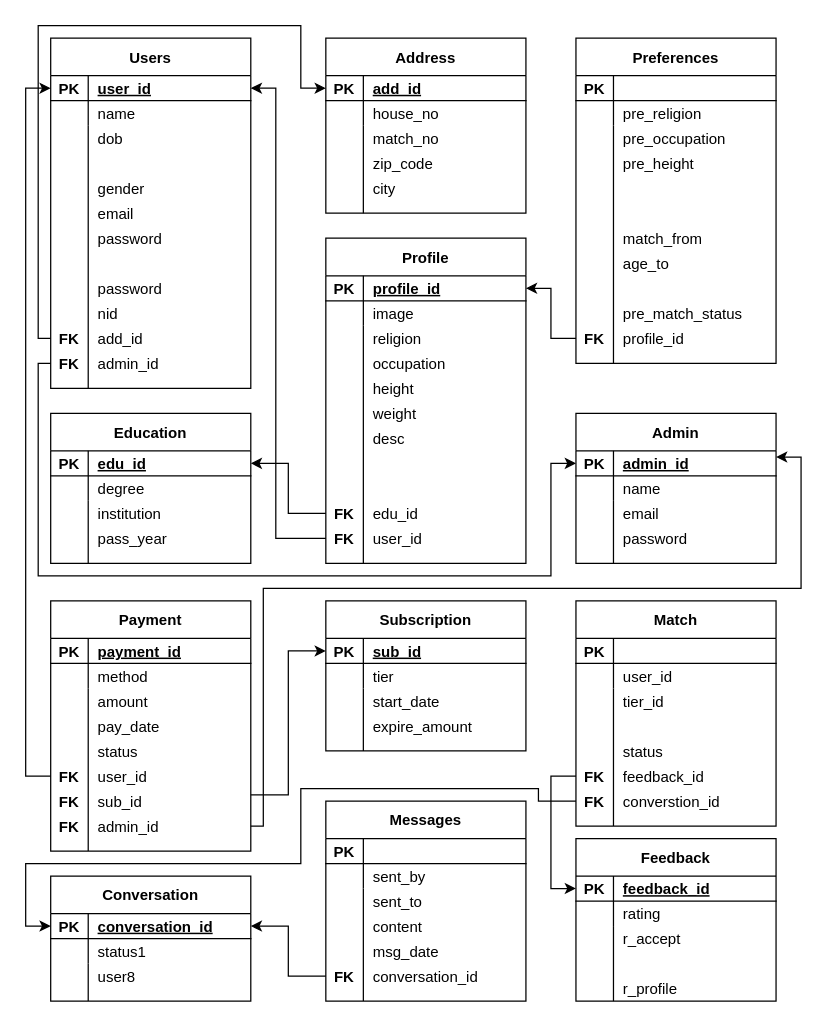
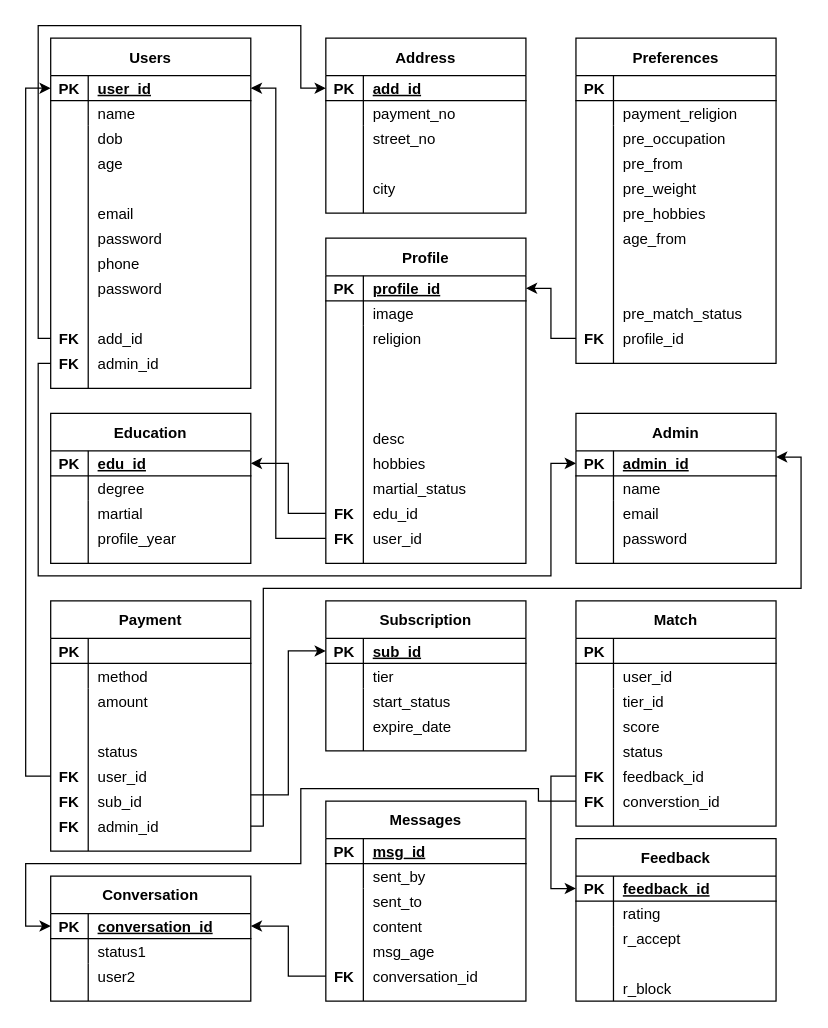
node "house_no": label "house_no" -> "payment_no"
node "pre_religion": label "pre_religion" -> "payment_religion"
node "match_no": label "match_no" -> "street_no"
node "age": added
node "zip_code": removed
node "pre_height": label "pre_height" -> "pre_from"
node "gender": removed
node "pre_weight": added
node "pre_hobbies": added
node "match_from": label "match_from" -> "age_from"
node "phone": added
node "age_to": removed
node "nid": removed
node "occupation": removed
node "height": removed
node "weight": removed
node "hobbies": added
node "martial_status": added
node "institution": label "institution" -> "martial"
node "pass_year": label "pass_year" -> "profile_year"
node "payment_id": removed
node "start_date": label "start_date" -> "start_status"
node "pay_date": removed
node "expire_amount": label "expire_amount" -> "expire_date"
node "score": added
node "msg_id": added
node "msg_date": label "msg_date" -> "msg_age"
node "user8": label "user8" -> "user2"
node "r_profile": label "r_profile" -> "r_block"
